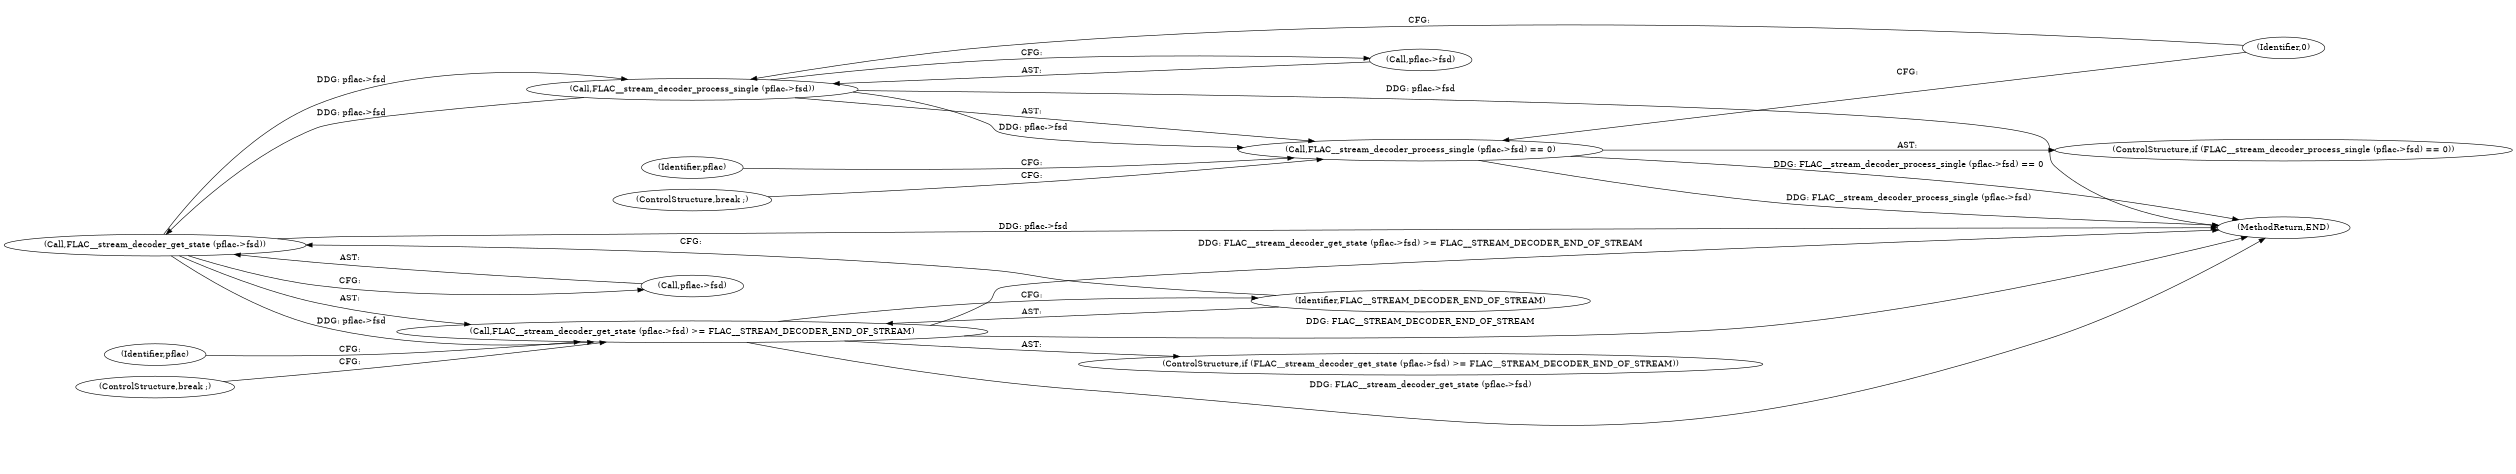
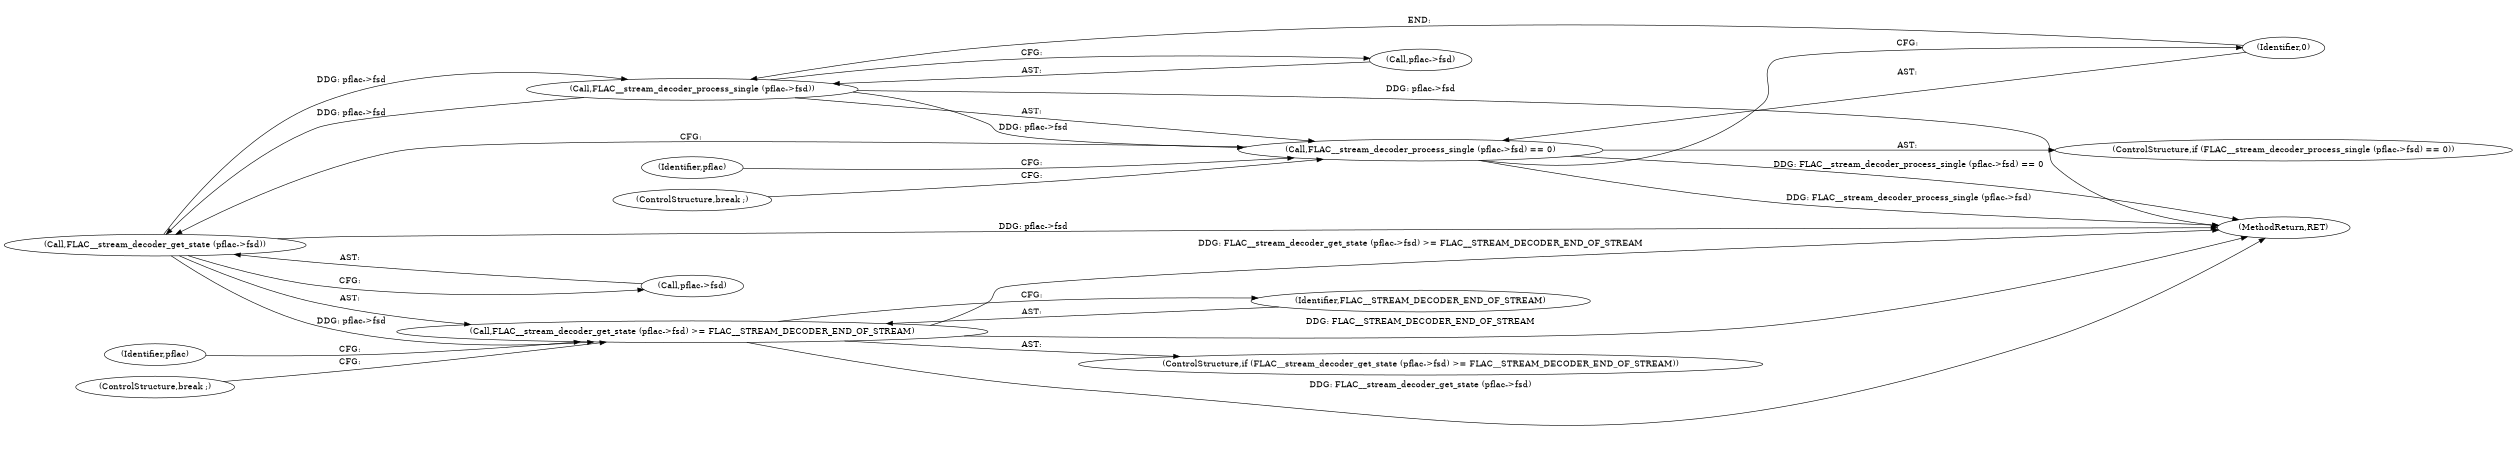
edge "(Identifier,0)" -> "(Call,FLAC__stream_decoder_process_single (pflac->fsd))": label "CFG: " -> "END: "
edge "(Call,FLAC__stream_decoder_process_single (pflac->fsd) == 0)" -> "(Identifier,0)": added, label "CFG:"
edge "(Identifier,0)" -> "(Call,FLAC__stream_decoder_process_single (pflac->fsd) == 0)": label "CFG: " -> "AST: "
node "(MethodReturn,END)": label "(MethodReturn,END)" -> "(MethodReturn,RET)"
edge "(Identifier,FLAC__STREAM_DECODER_END_OF_STREAM)" -> "(Call,FLAC__stream_decoder_get_state (pflac->fsd))": now "(Call,FLAC__stream_decoder_process_single (pflac->fsd) == 0)" -> "(Call,FLAC__stream_decoder_get_state (pflac->fsd))"
